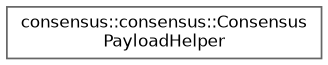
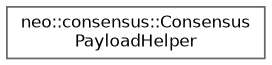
node "consensus::consensus::Consensus PayloadHelper": label "consensus::consensus::Consensus PayloadHelper" -> "neo::consensus::Consensus PayloadHelper"
